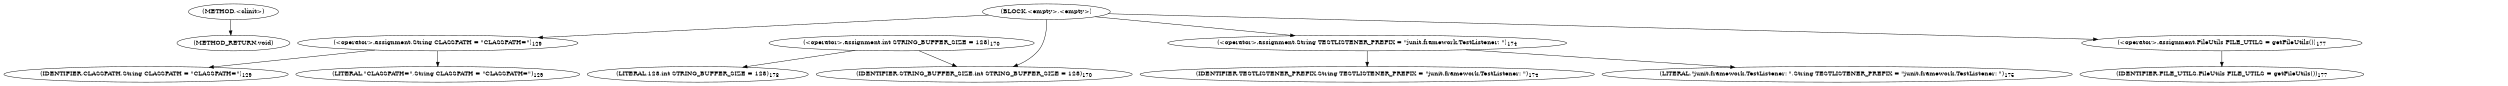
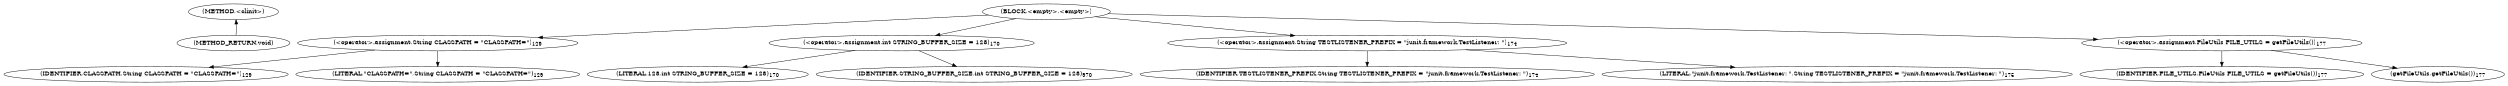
edge "(METHOD,<clinit>)" -> "(METHOD_RETURN,void)": reversed
edge "(BLOCK,<empty>,<empty>)" -> "(IDENTIFIER,STRING_BUFFER_SIZE,int STRING_BUFFER_SIZE = 128)": now "(BLOCK,<empty>,<empty>)" -> "(<operator>.assignment,int STRING_BUFFER_SIZE = 128)"
node "(LITERAL,128,int STRING_BUFFER_SIZE = 128)": text "178" -> "170"
node "(IDENTIFIER,STRING_BUFFER_SIZE,int STRING_BUFFER_SIZE = 128)": text "170" -> "970"
node "(getFileUtils,getFileUtils())": added
